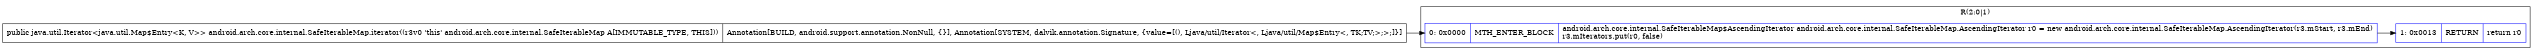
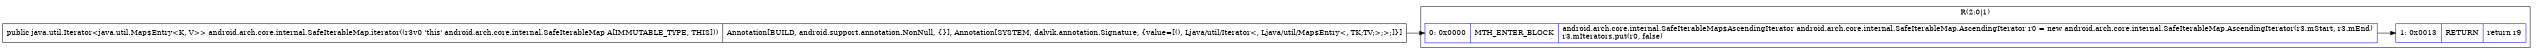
node "1: 0x0013": text "return r0" -> "return r9"
